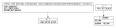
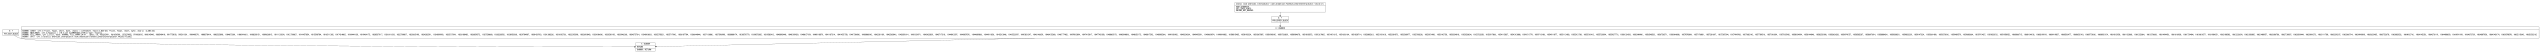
node "4: ?": text "LINE_ENTER_BLOCK" -> "MTH_ENTER_BLOCK"
node "6: 0x0000": added
